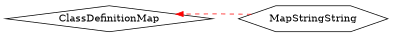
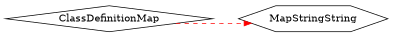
edge "MapStringString" -> "ClassDefinitionMap": reversed
